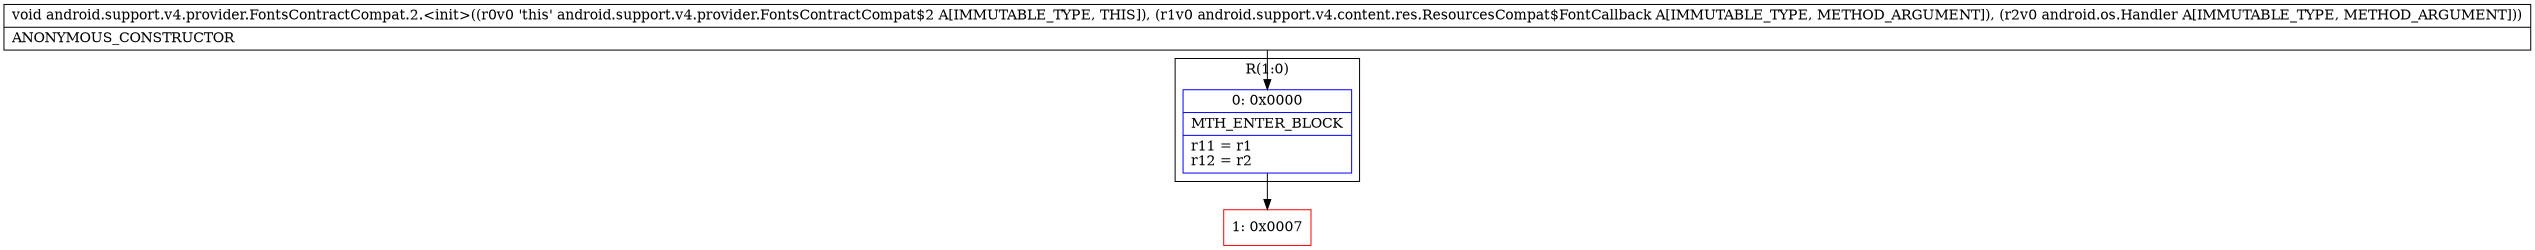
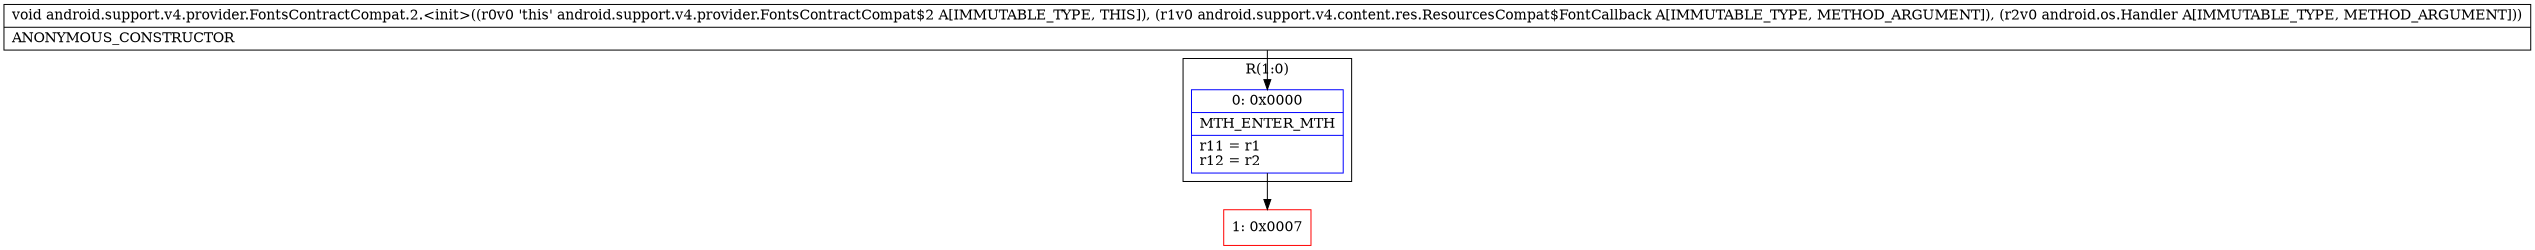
node "0: 0x0000": text "MTH_ENTER_BLOCK" -> "MTH_ENTER_MTH"
